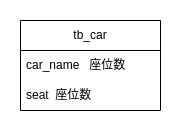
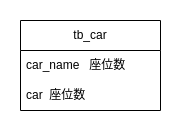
node "seat 座位数": label "seat 座位数" -> "car 座位数"
